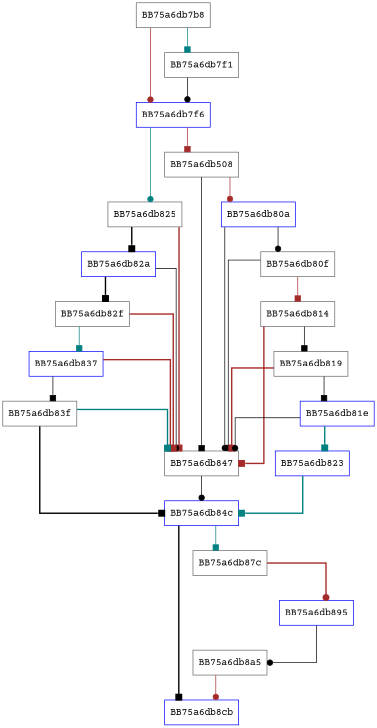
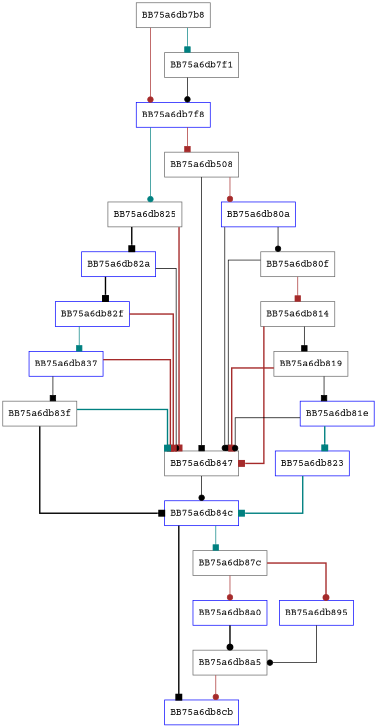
node "BB75a6db7f6": label "BB75a6db7f6" -> "BB75a6db7f8"
node "BB75a6db82f": color gray40 -> blue
node "BB75a6db8a0": added
